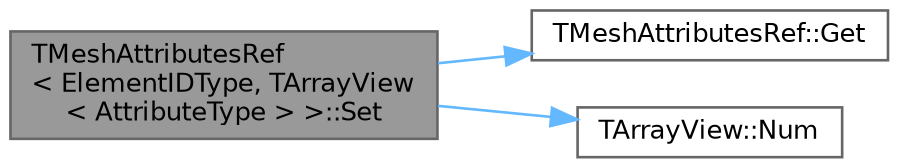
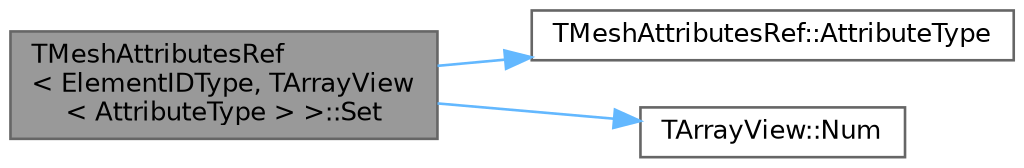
node "TMeshAttributesRef::Get": label "TMeshAttributesRef::Get" -> "TMeshAttributesRef::AttributeType"
